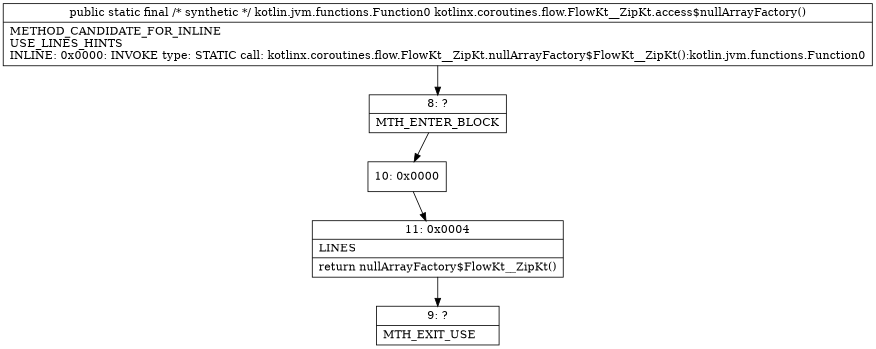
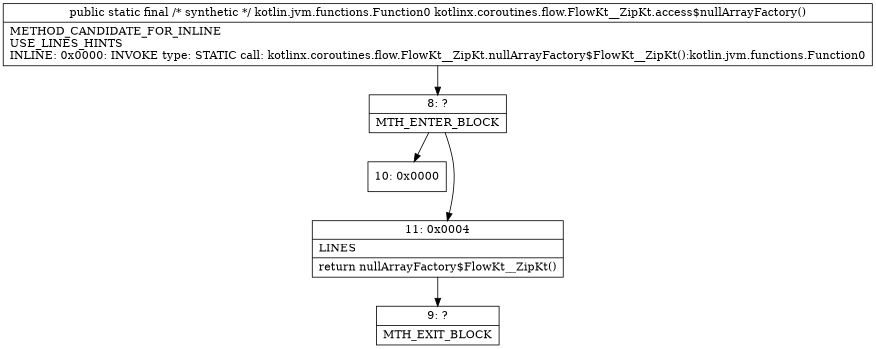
edge "10: 0x0000" -> "11: 0x0004": now "8: ?" -> "11: 0x0004"
node "9: ?": text "MTH_EXIT_USE" -> "MTH_EXIT_BLOCK"
